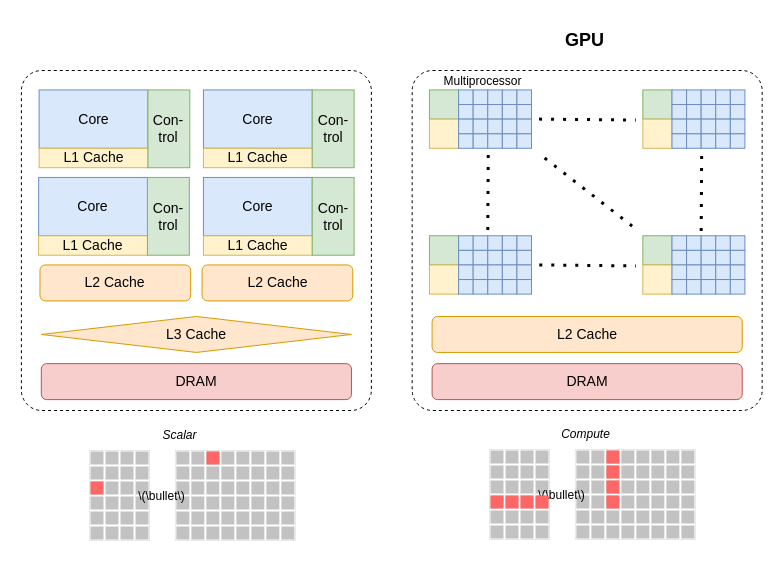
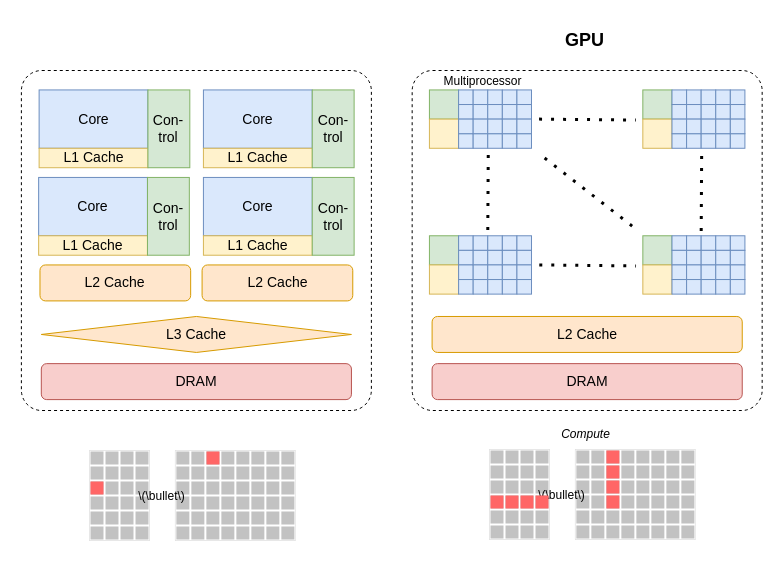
node "Scalar": removed
